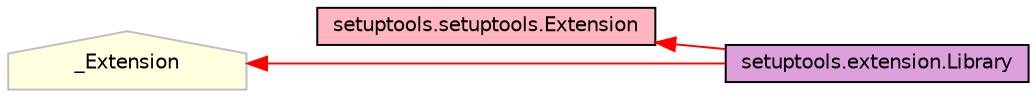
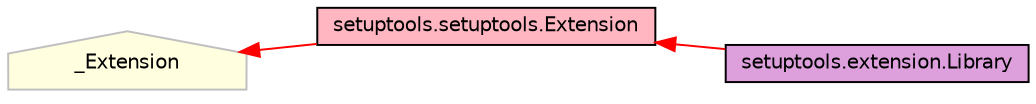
edge "setuptools.extension.Library" -> "_Extension": now "setuptools.setuptools.Extension" -> "_Extension"
